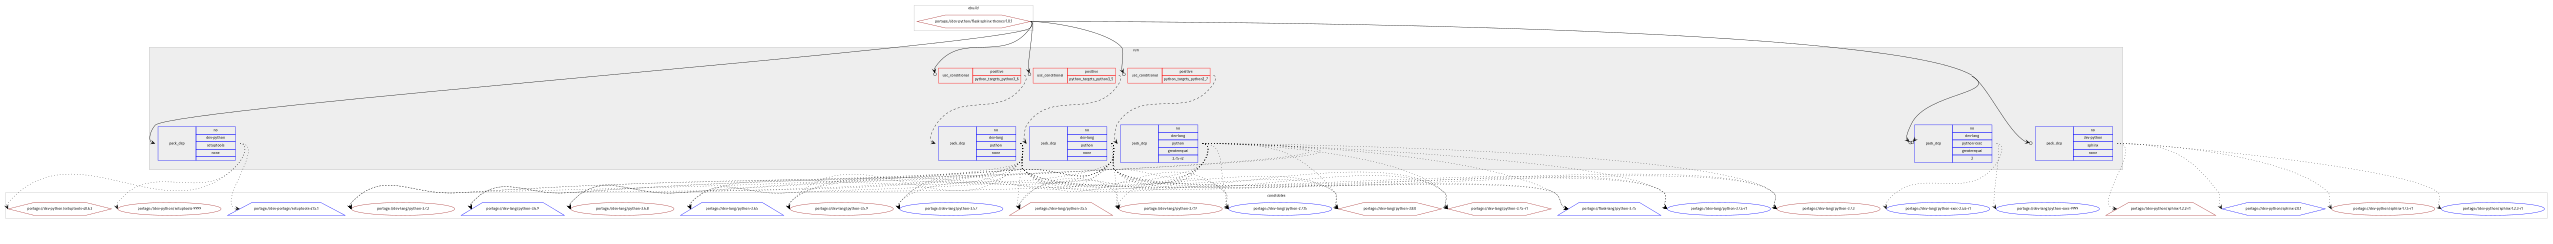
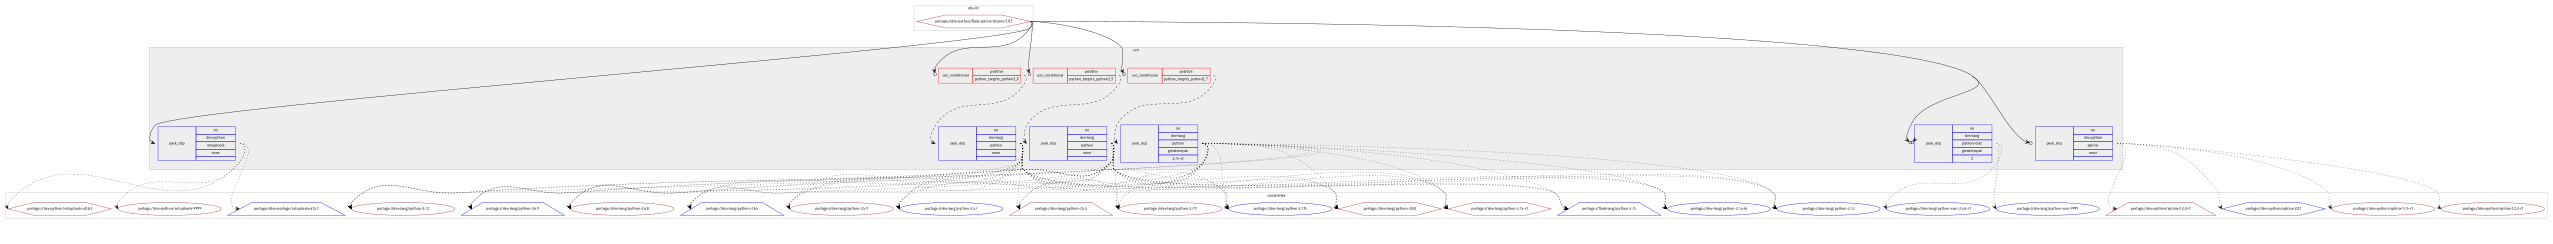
node "portage://dev-lang/python-3.7.4-r1": label "portage://dev-lang/python-3.7.4-r1" -> "portage://dev-lang/python-3.7.4-r6"
node "portage://dev-lang/python-3.7.3": color brown -> blue
node "portage://dev-python/sphinx-1.2.3-r1": color blue -> brown
